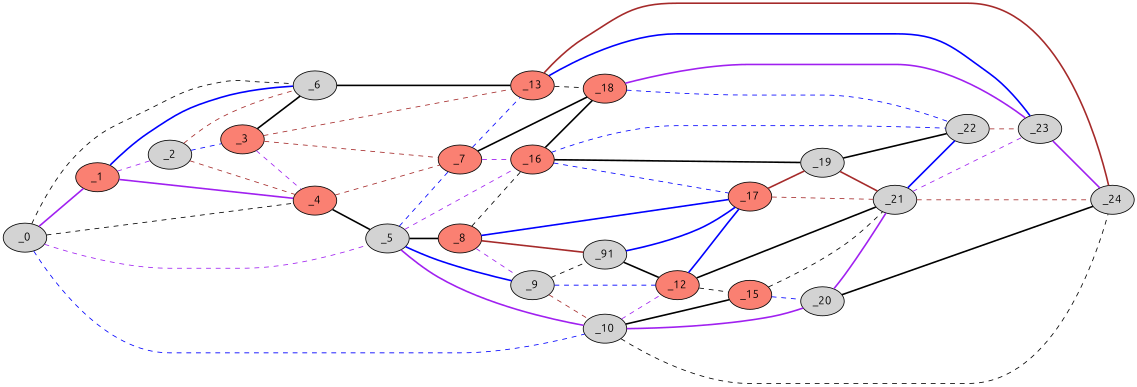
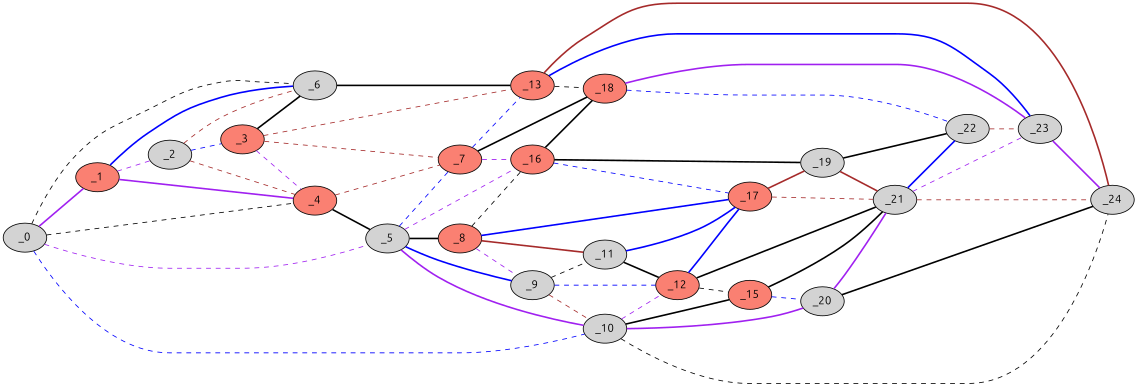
edge "_22" -- "_16": removed
node "_91": label "_91" -> "_11"
edge "_21" -- "_15": style dashed -> bold
